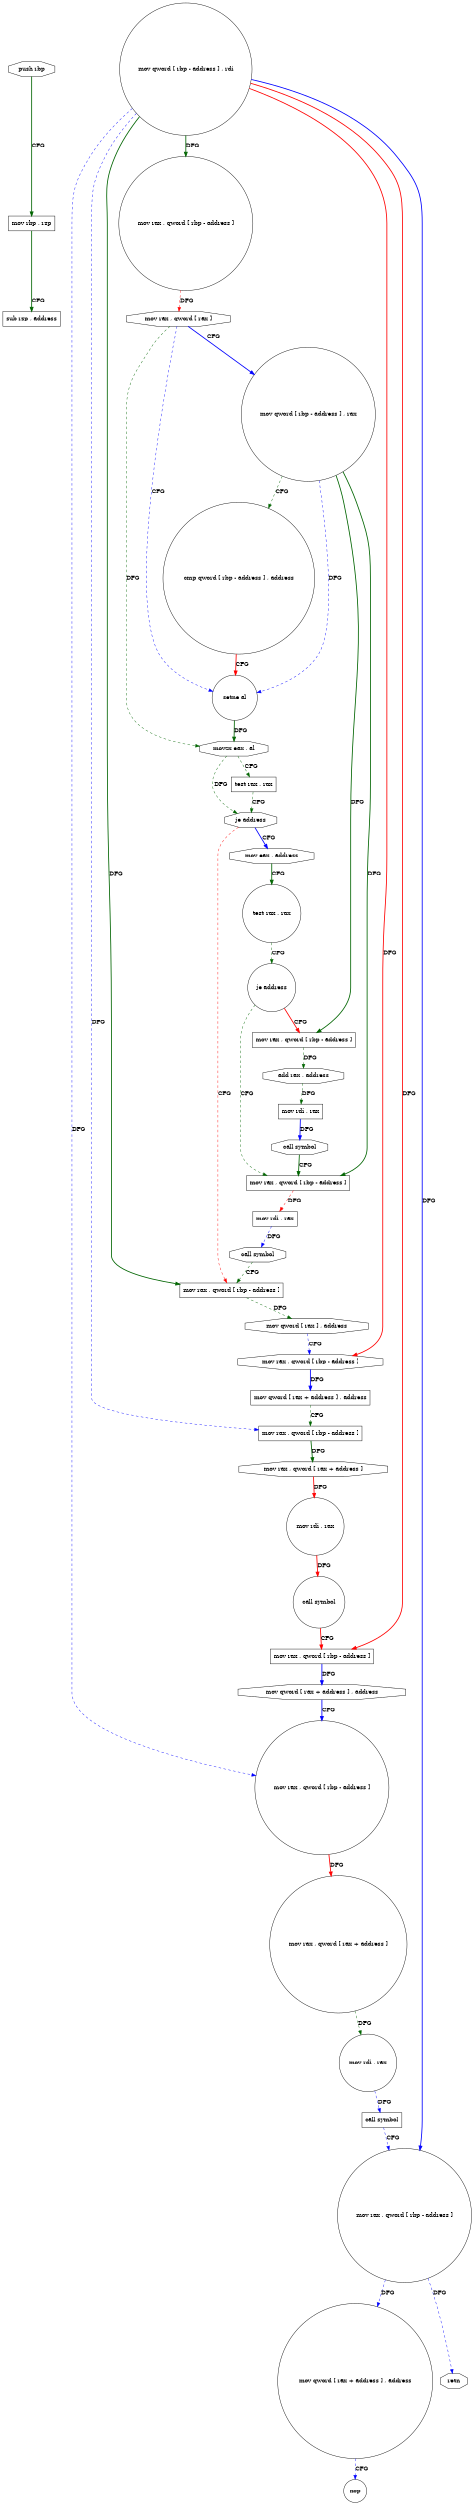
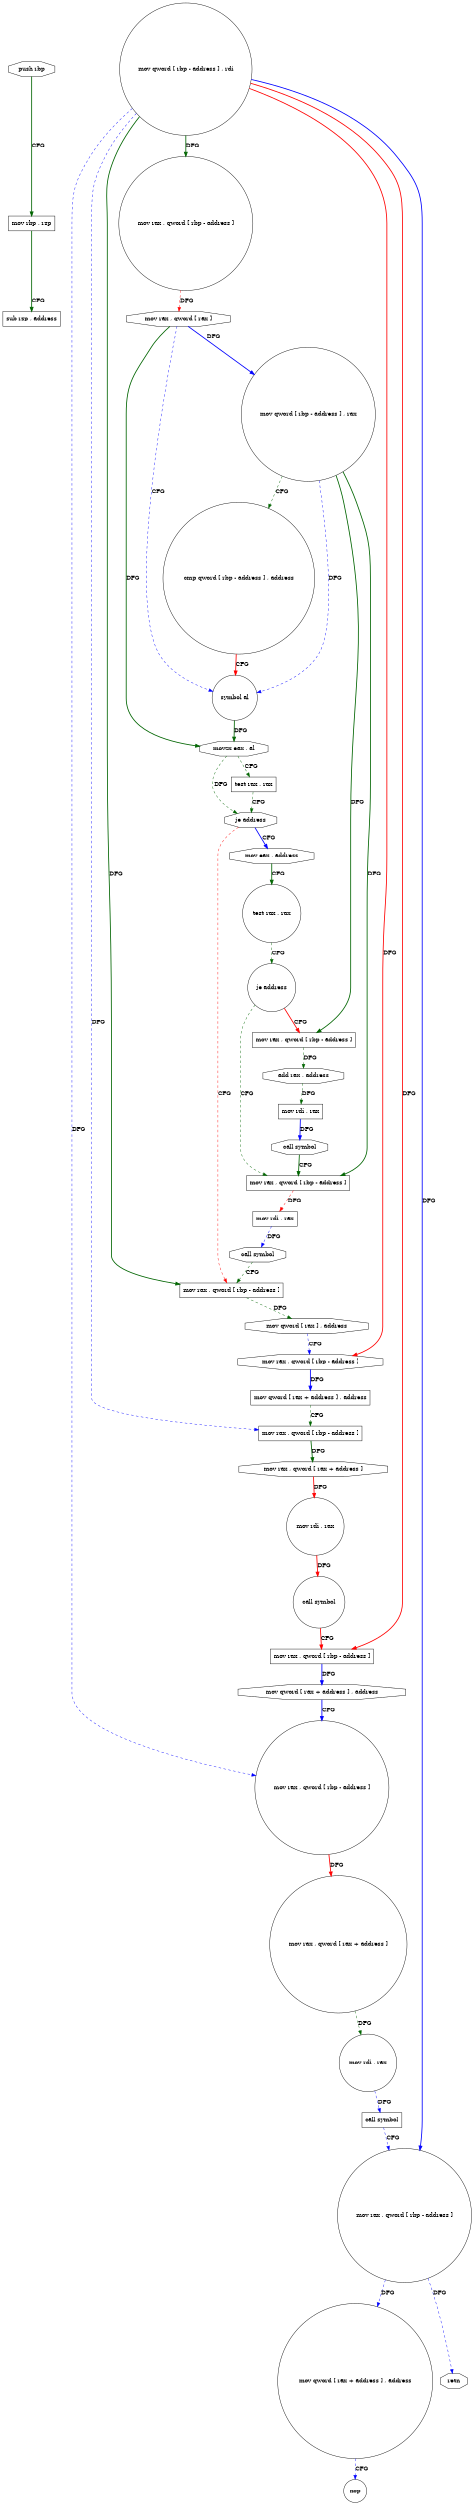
edge "mov rax , qword [ rax ]" -> "mov qword [ rbp - address ] , rax": label "CFG" -> "DFG"
edge "mov rax , qword [ rax ]" -> "movzx eax , al": style dashed -> bold
node "setne al": label "setne al" -> "symbol al"
